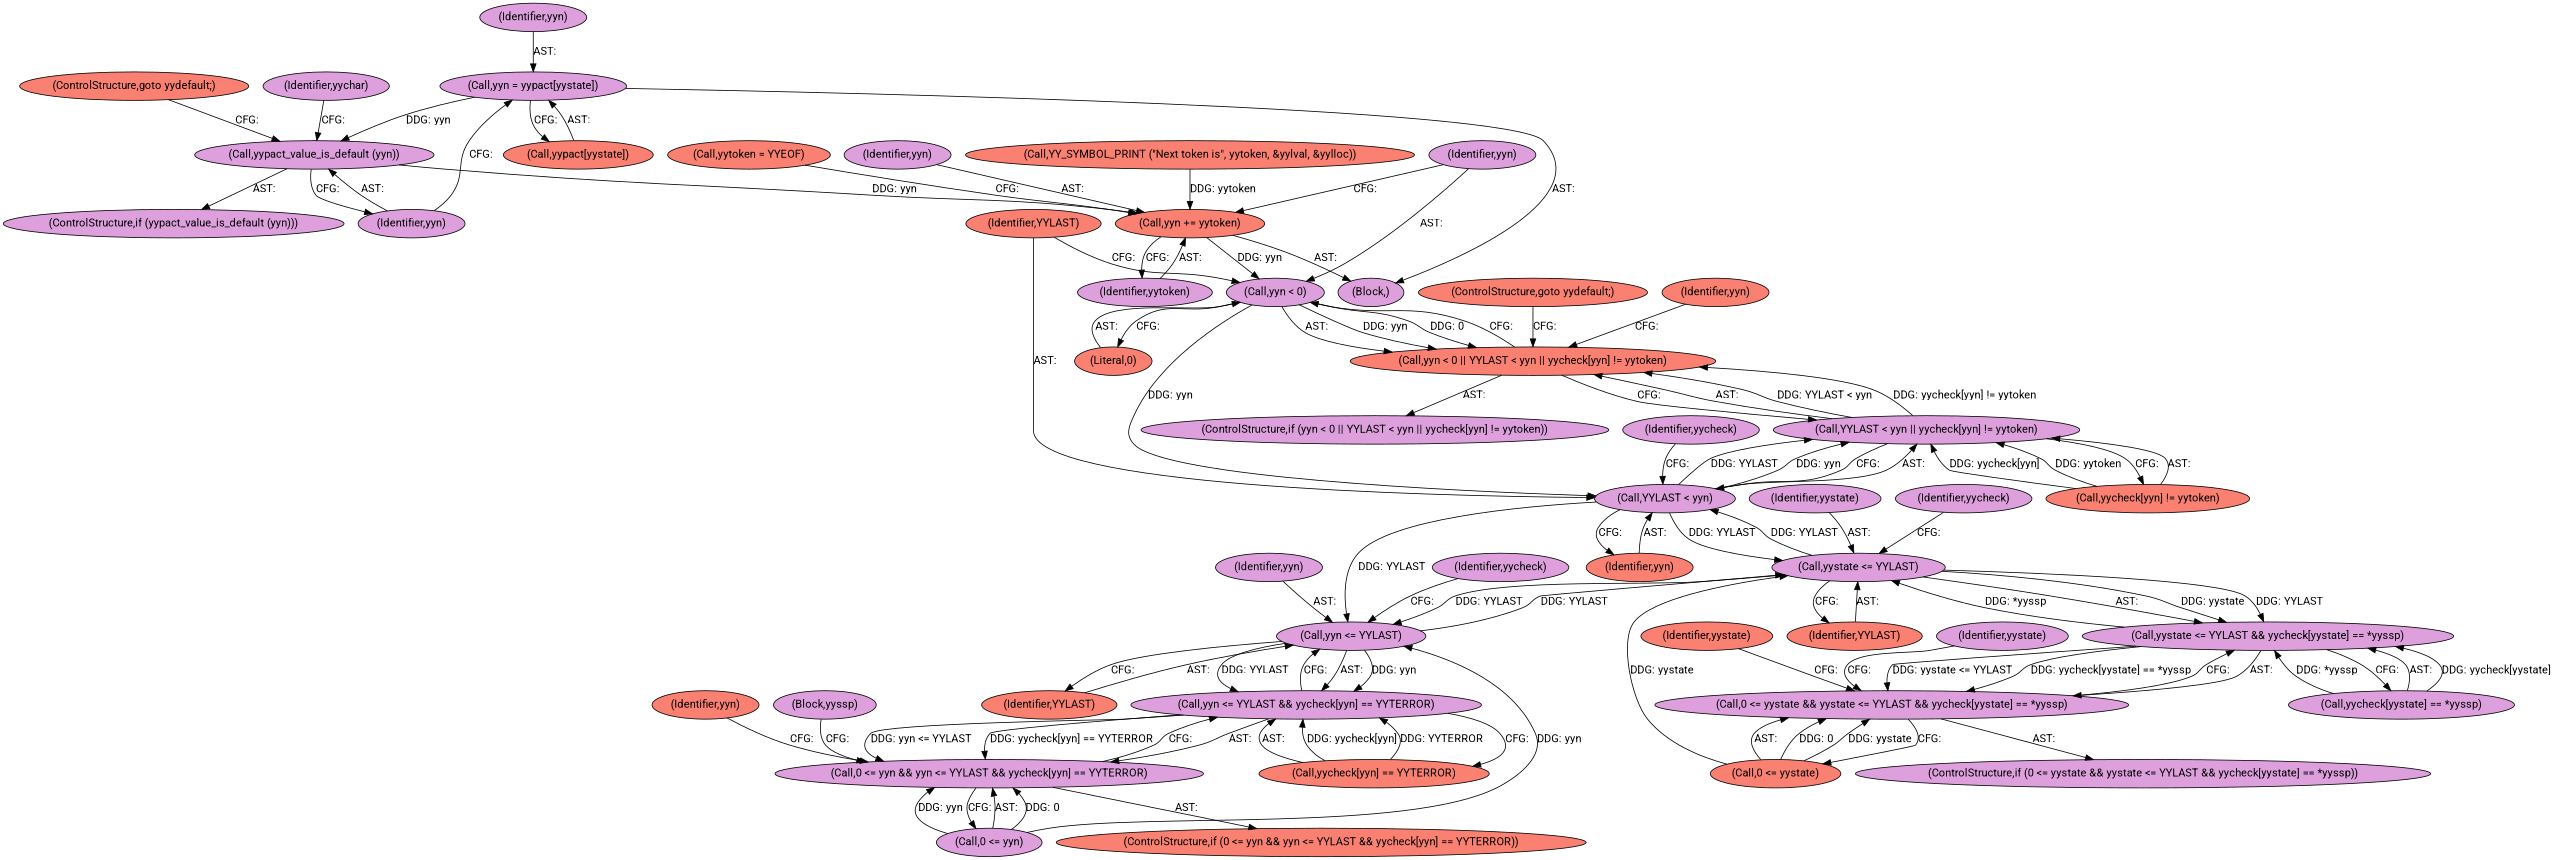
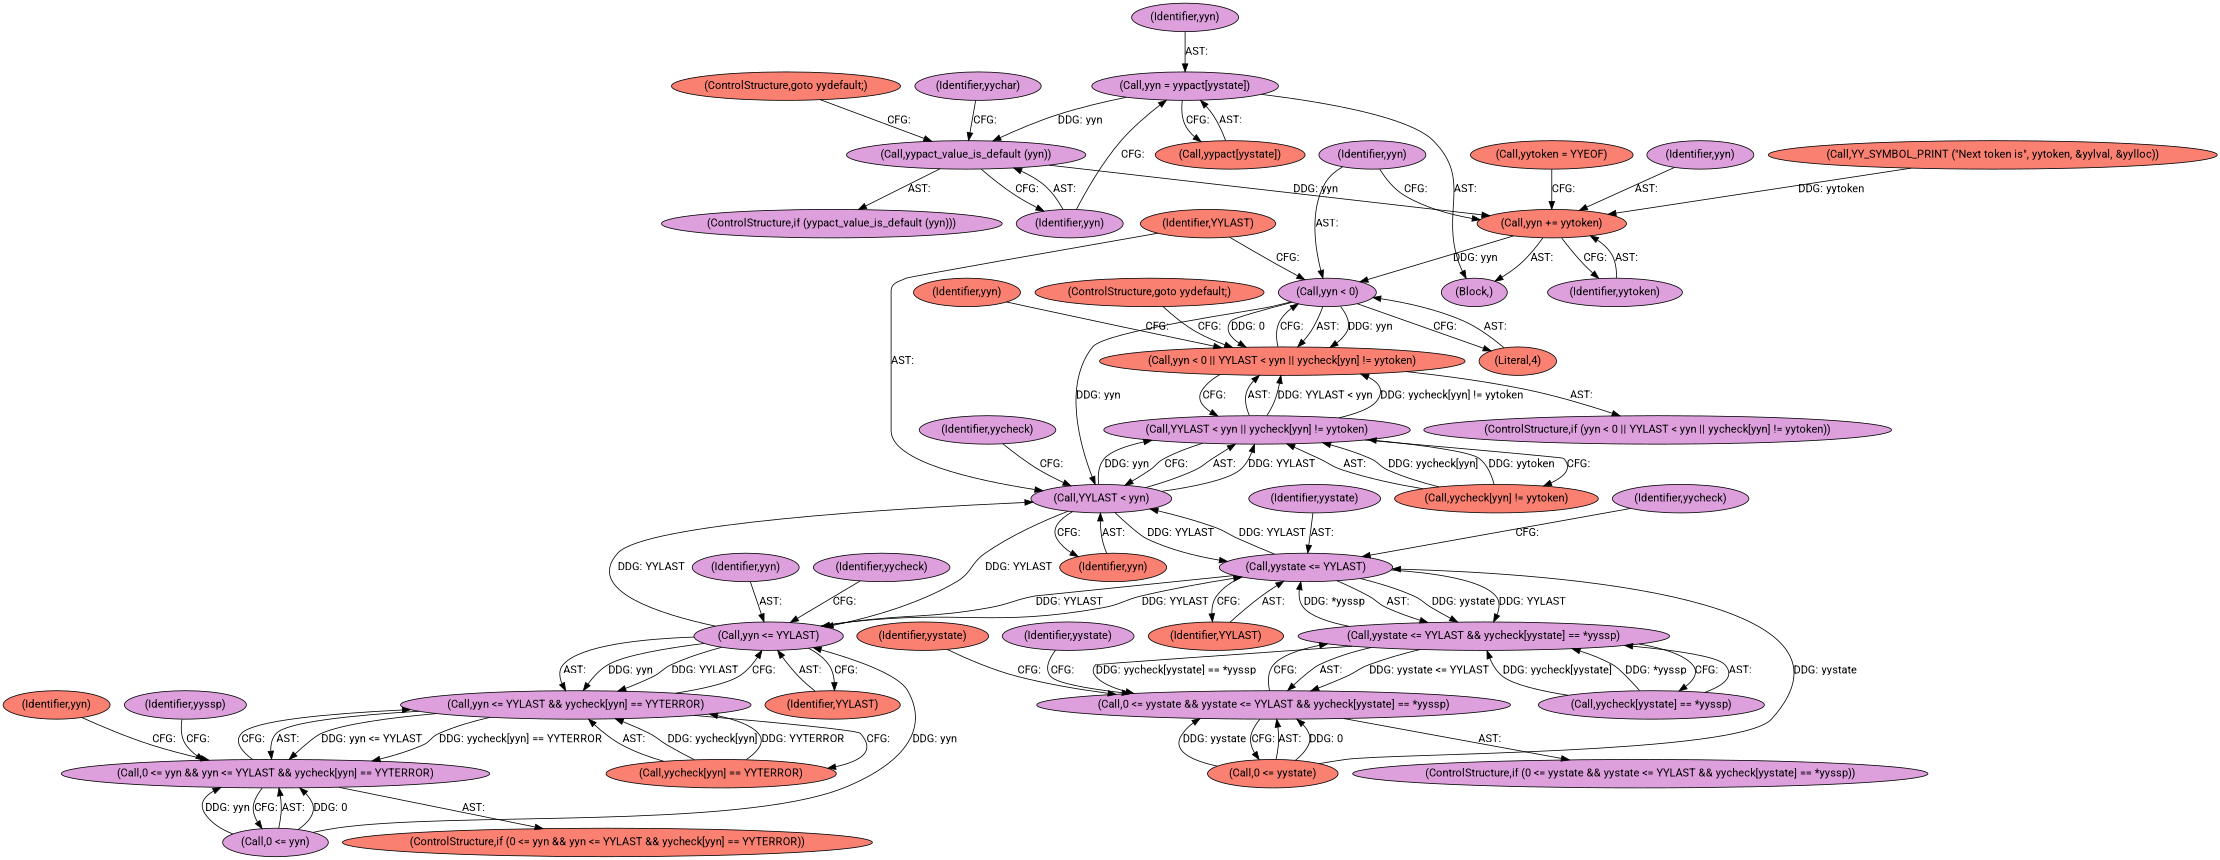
node "(Literal,0)": label "(Literal,0)" -> "(Literal,4)"
edge "(Call,yyn <= YYLAST)" -> "(Call,YYLAST < yyn)": added, label "DDG: YYLAST"
node "(Block,yyssp)": label "(Block,yyssp)" -> "(Identifier,yyssp)"
